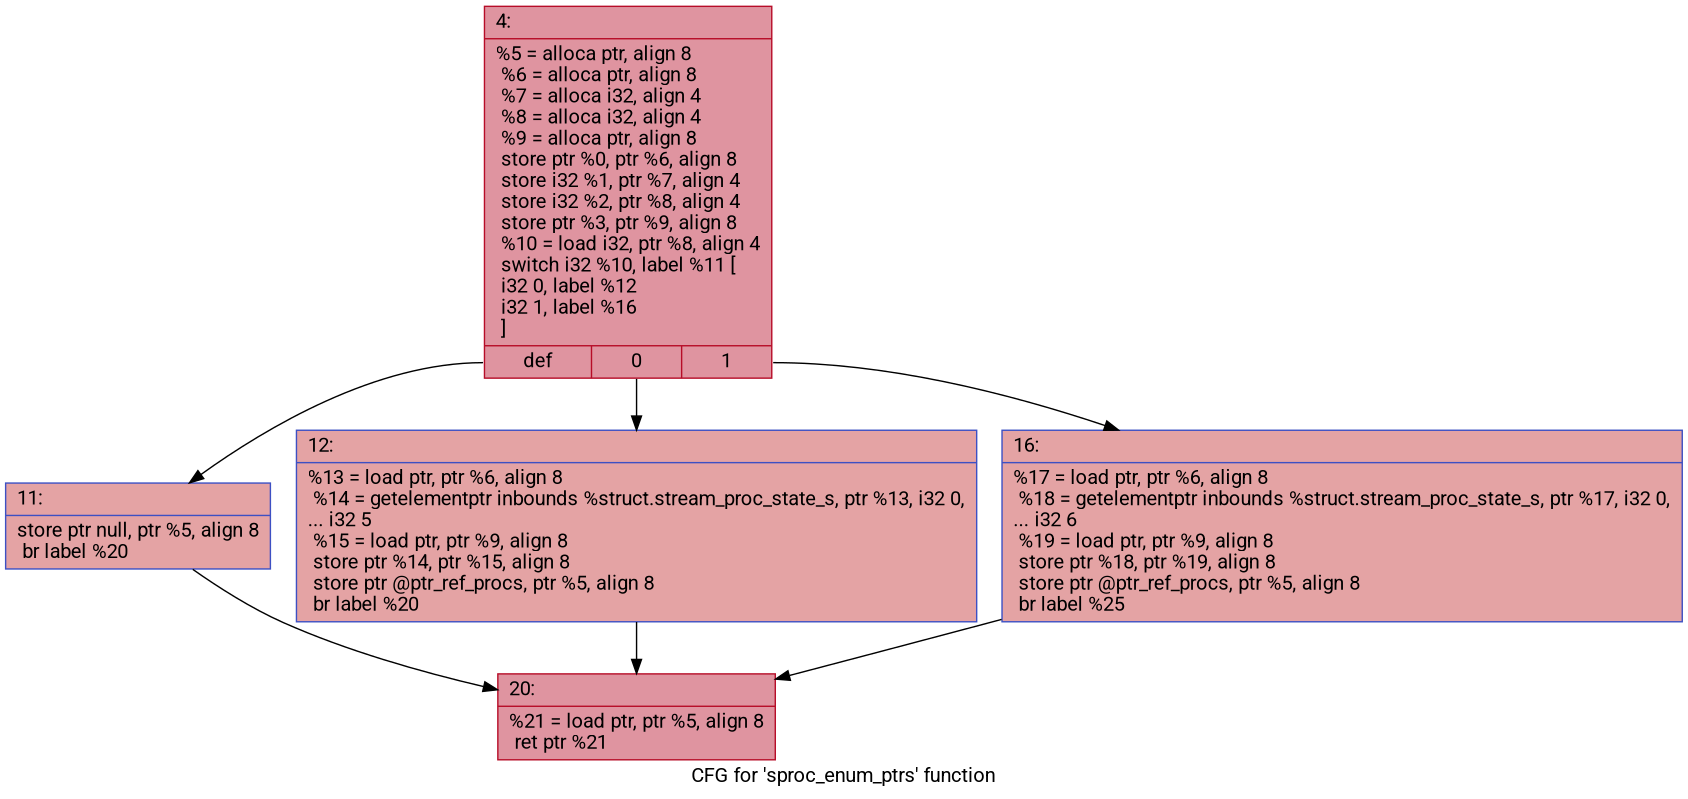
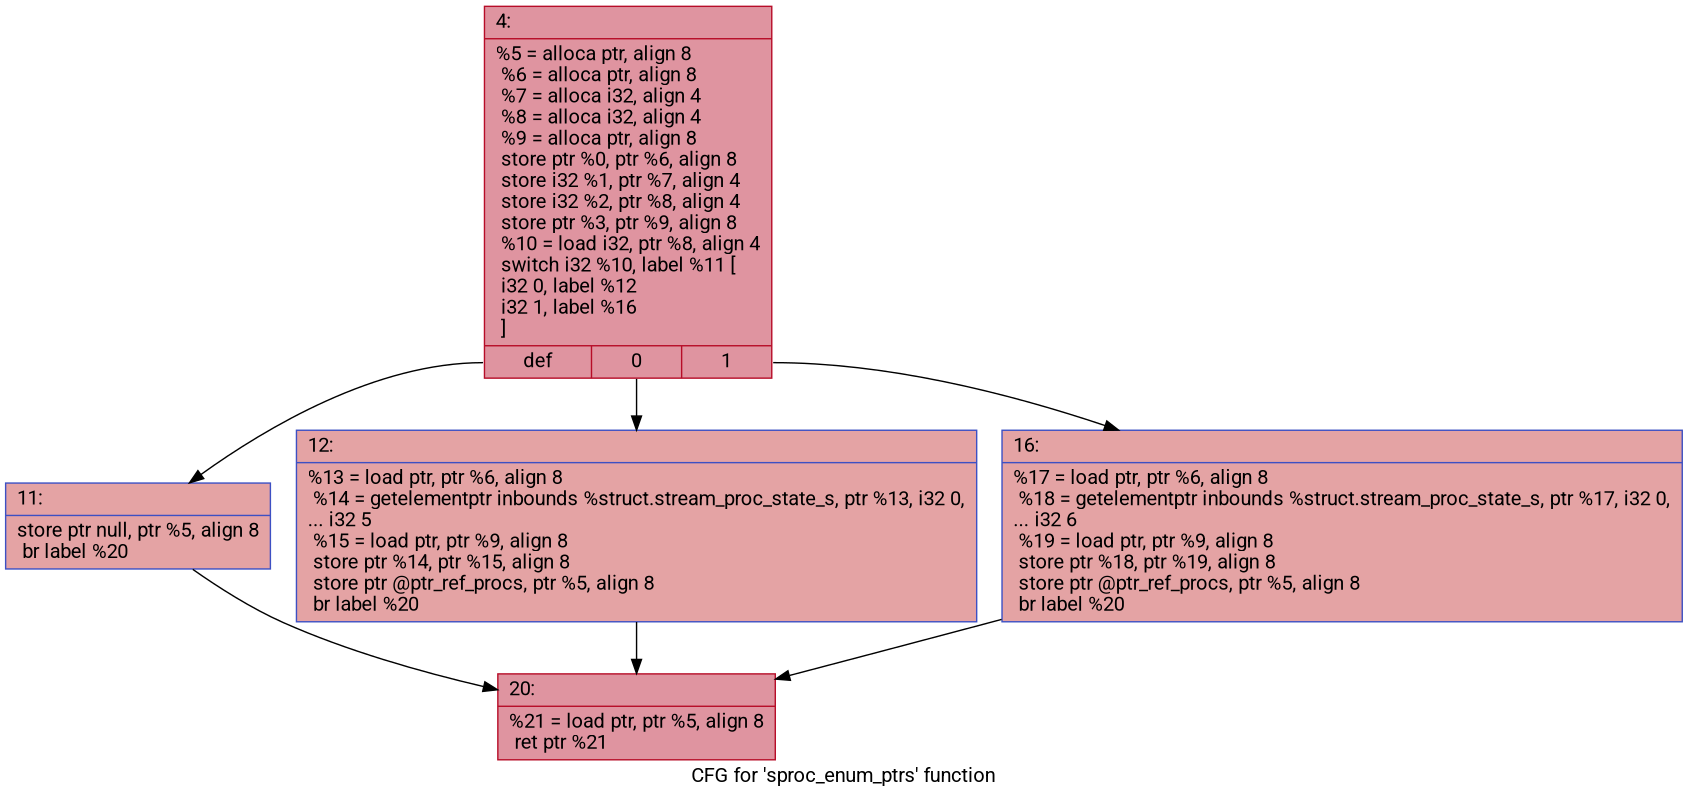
node "16:": text "br label %25" -> "br label %20"
